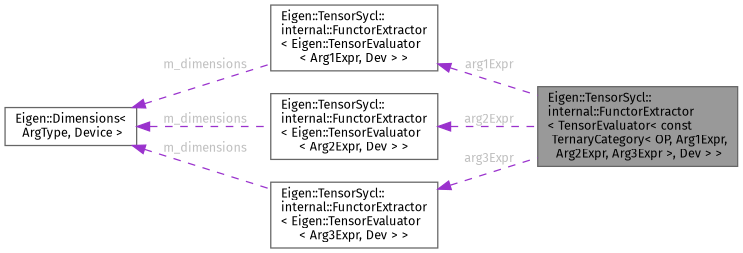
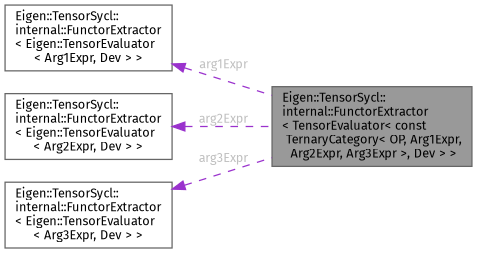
node "Eigen::Dimensions< ArgType, Device >": removed
